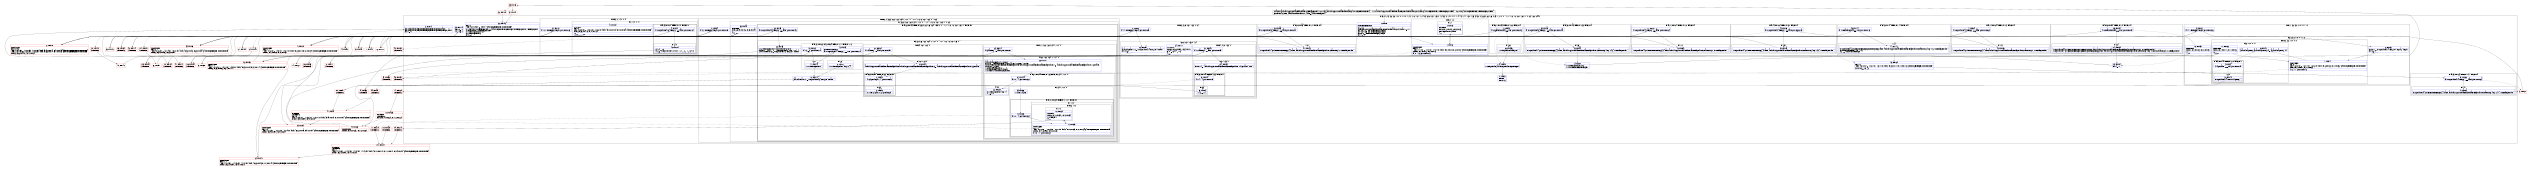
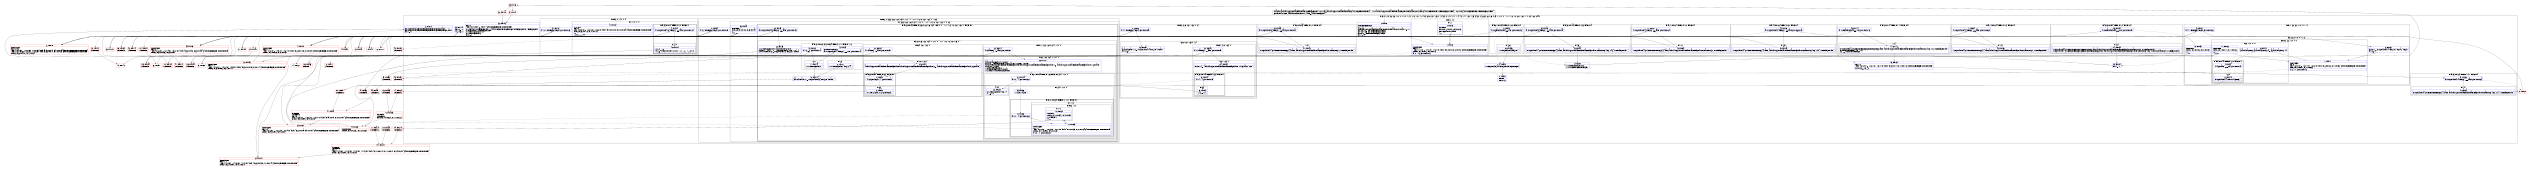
node "34: 0x0111": removed
node "108: 0x0265": text "SYNTHETIC" -> "POINTER"
node "113: 0x028b": added
